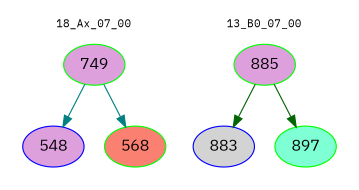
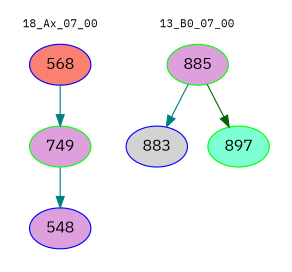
edge "749" -> "568": reversed
edge "885" -> "883": color darkgreen -> teal
node "568": color green -> blue
